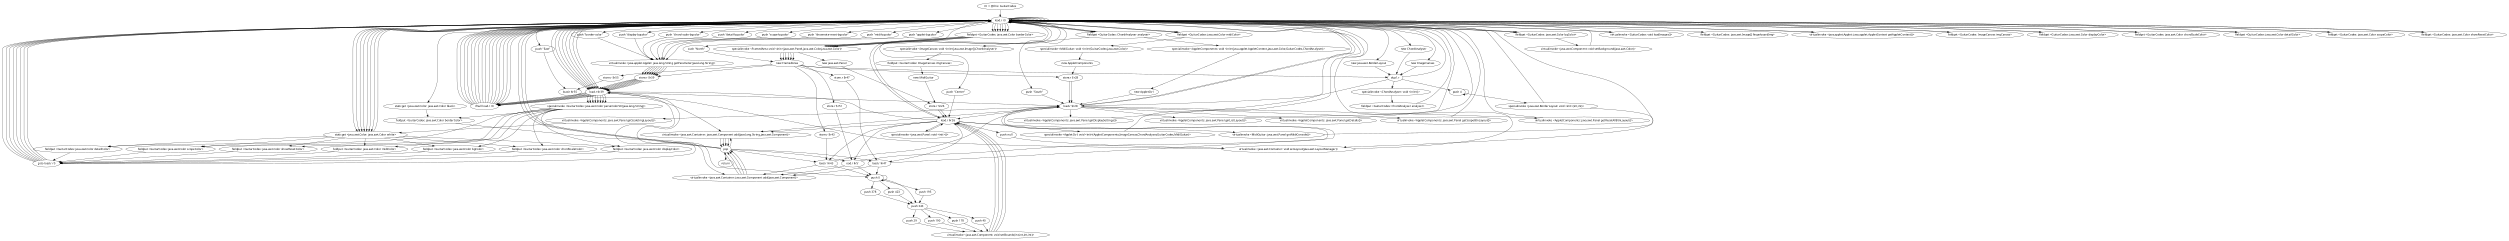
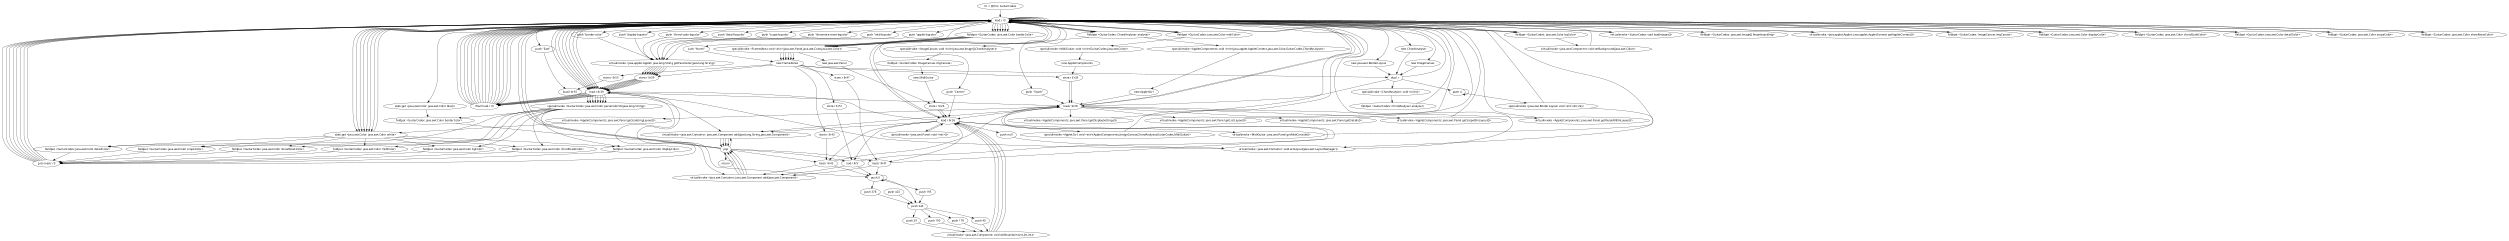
edge "push 0" -> "push 423": removed
